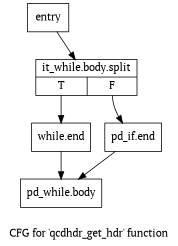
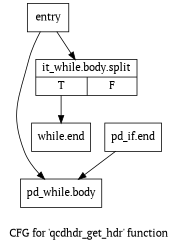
edge "it_while.body.split" -> "pd_if.end": removed
edge "while.end" -> "pd_while.body": now "entry" -> "pd_while.body"
